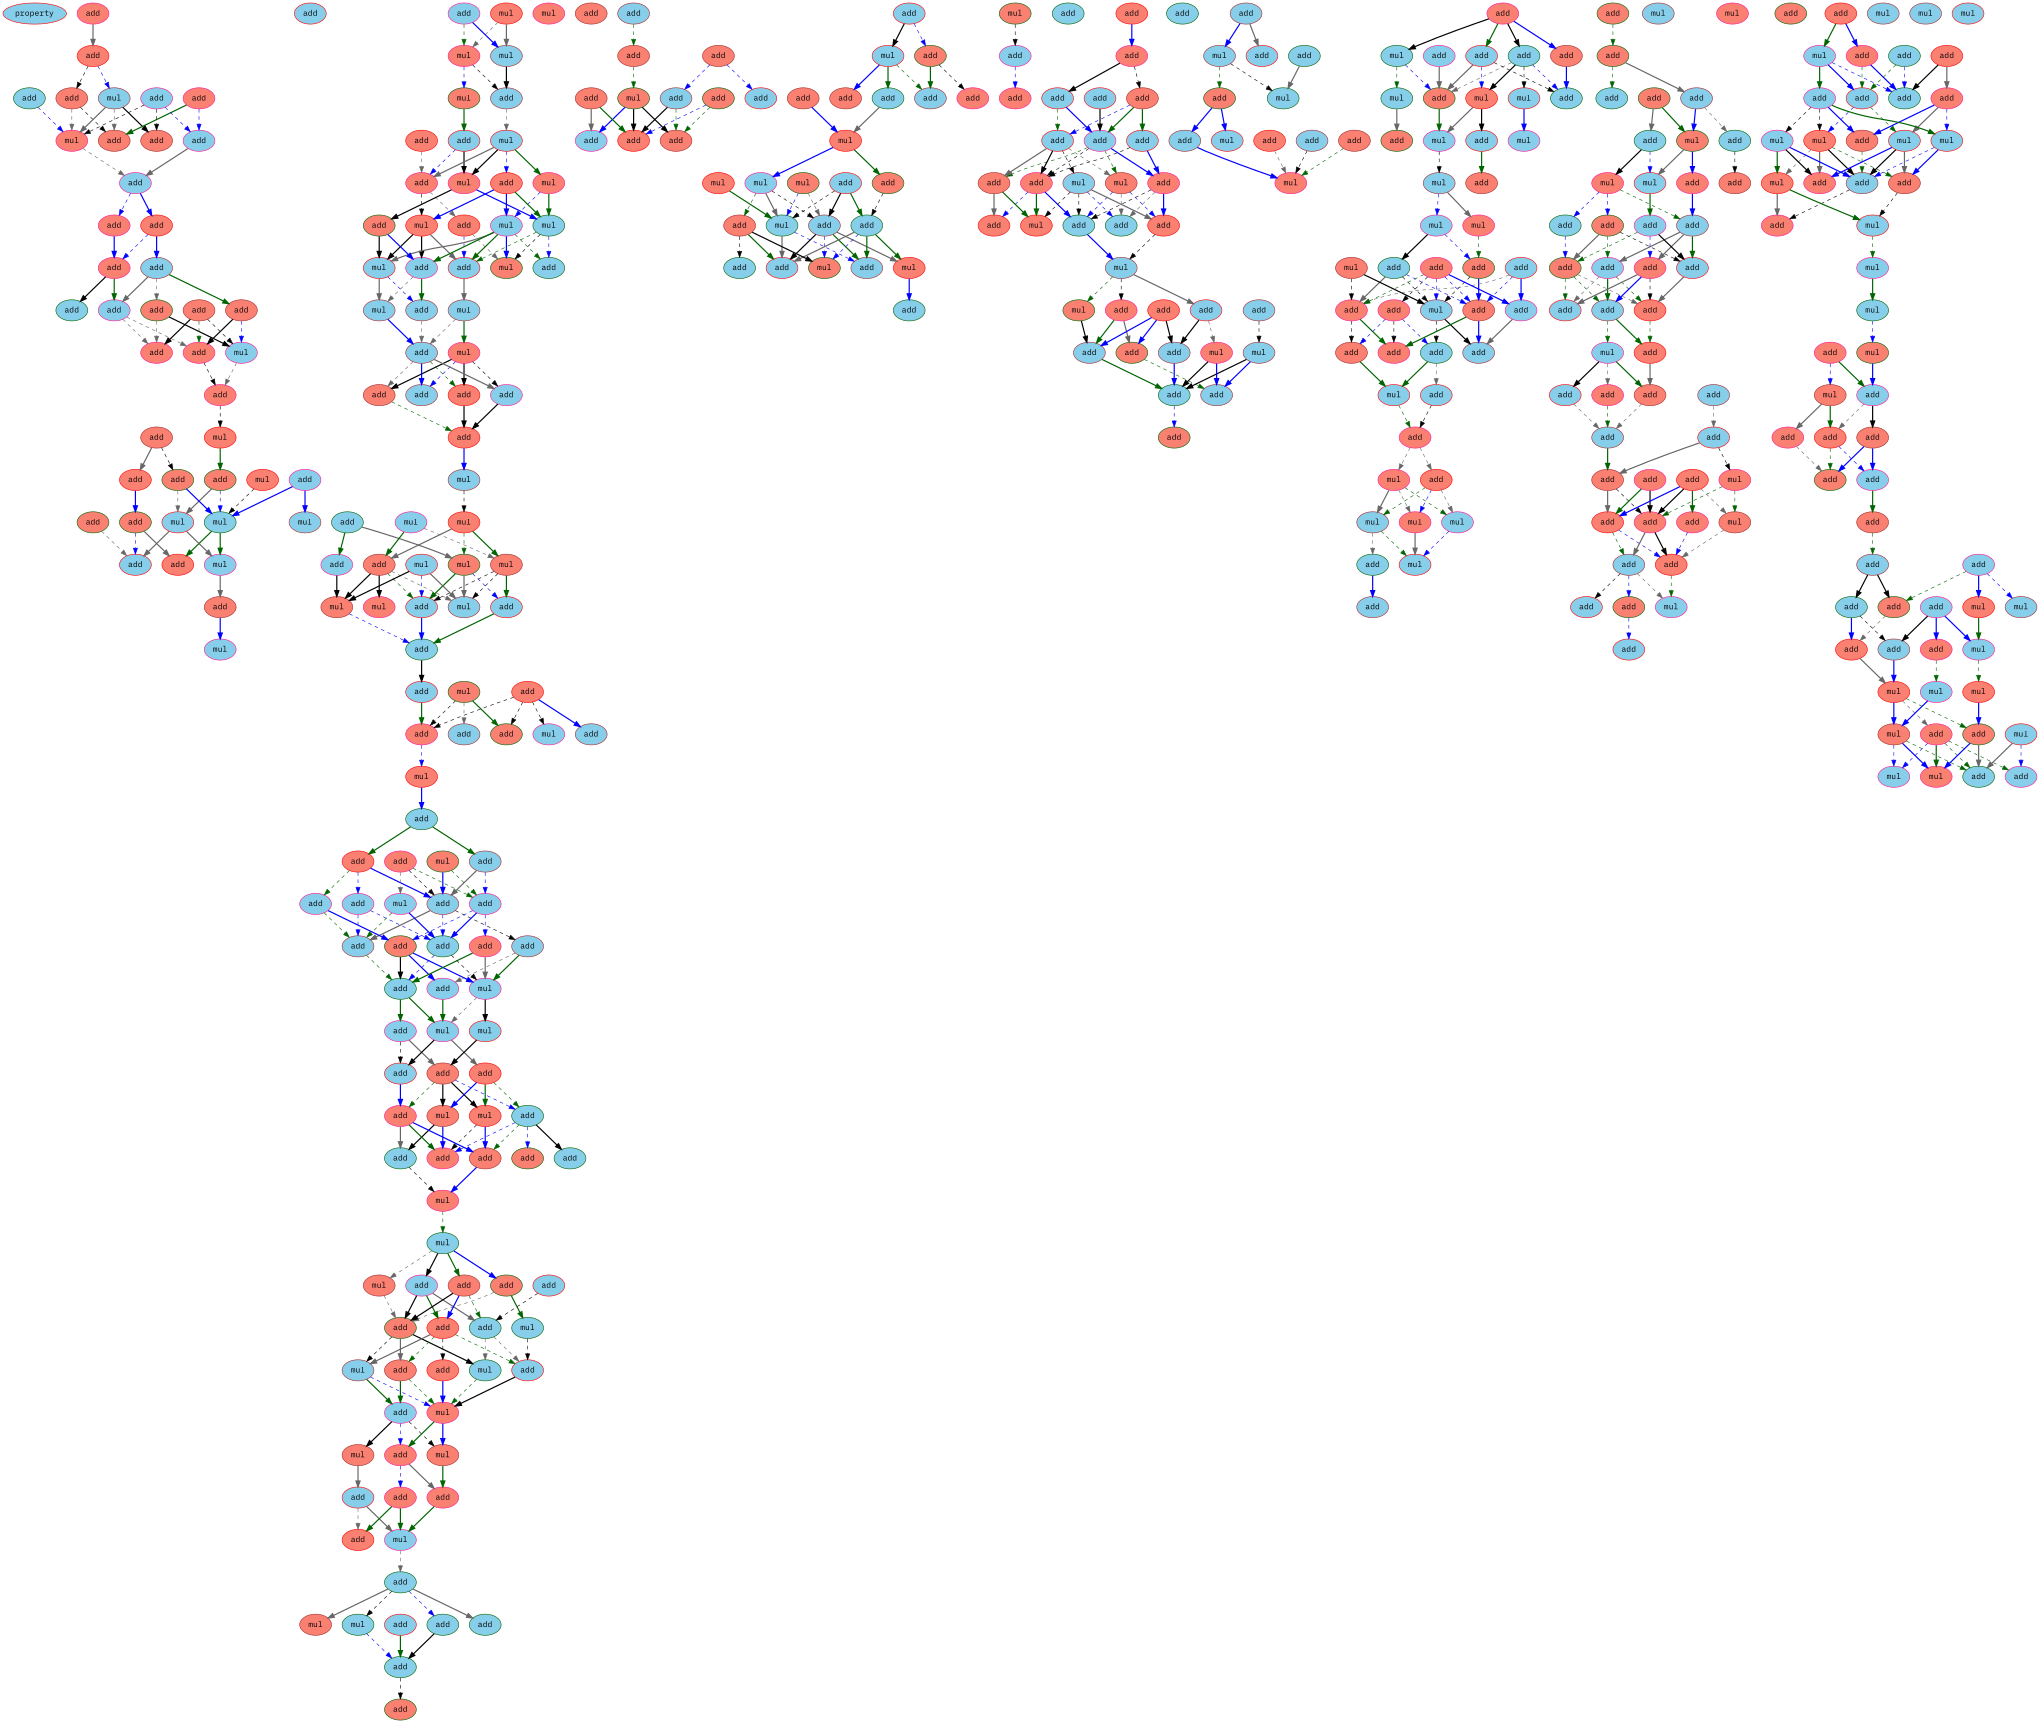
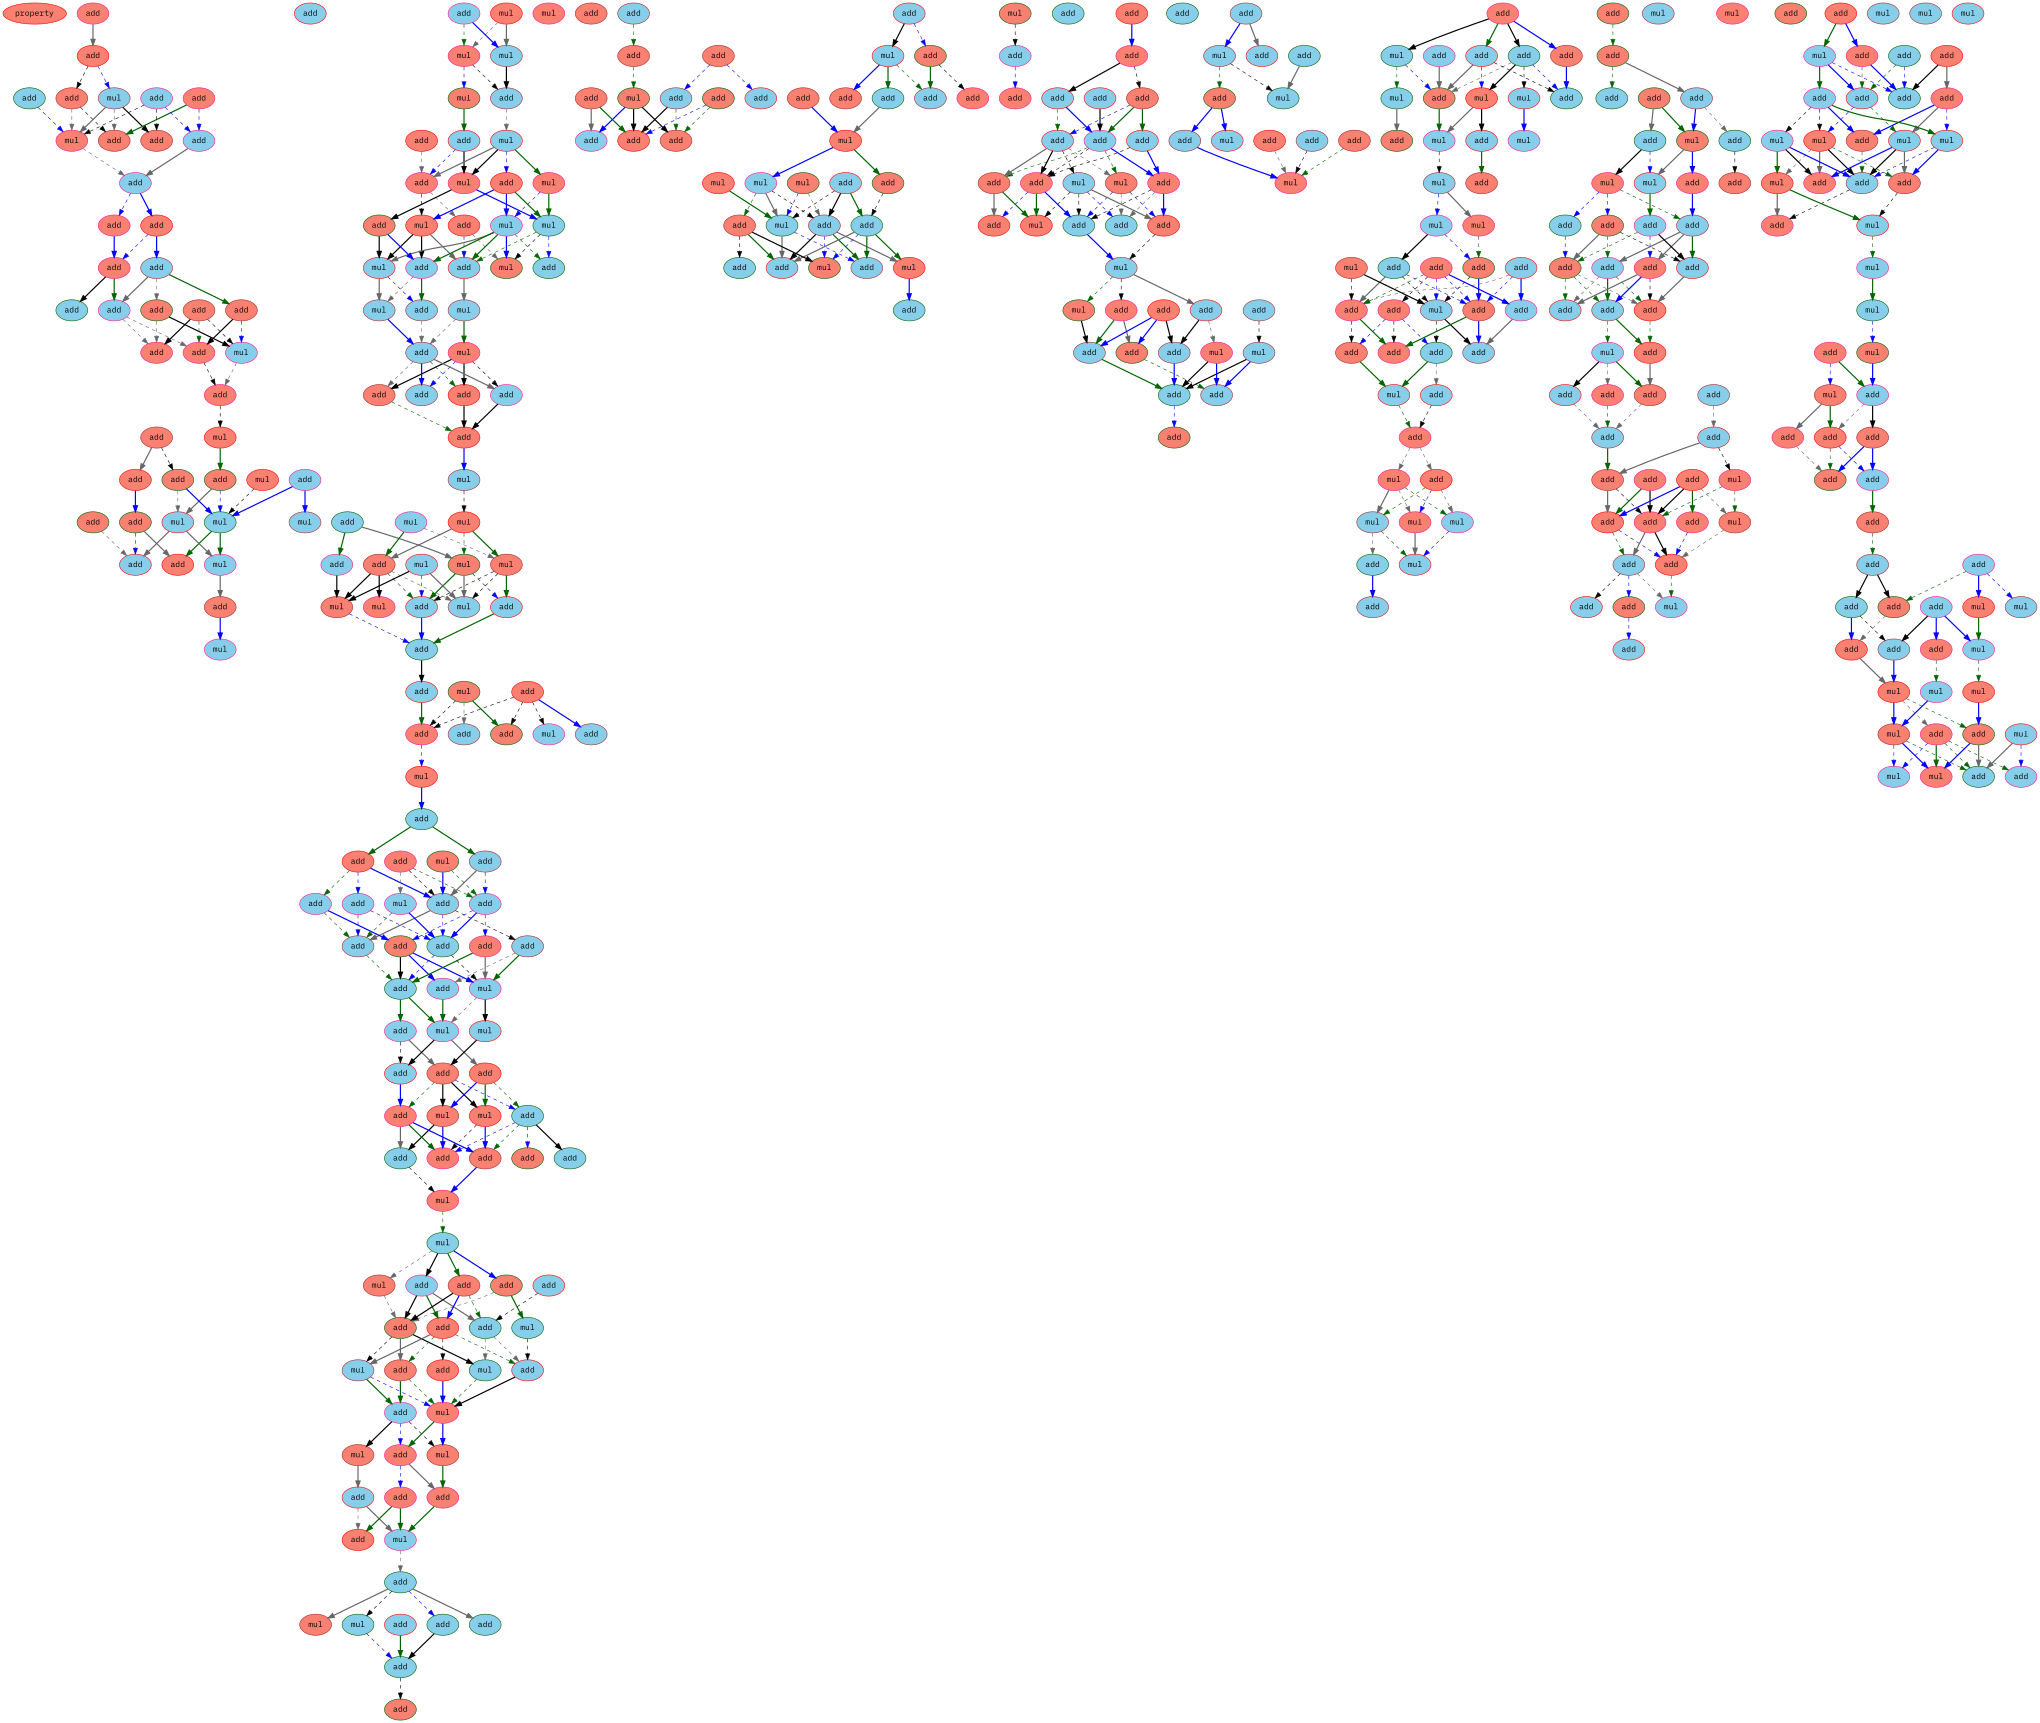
node "property": fillcolor skyblue -> salmon
